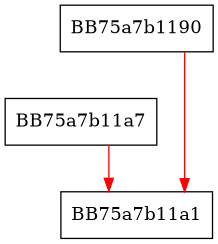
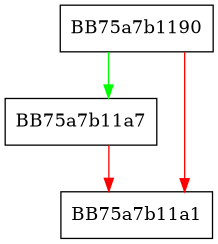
edge "BB75a7b1190" -> "BB75a7b11a7": added
